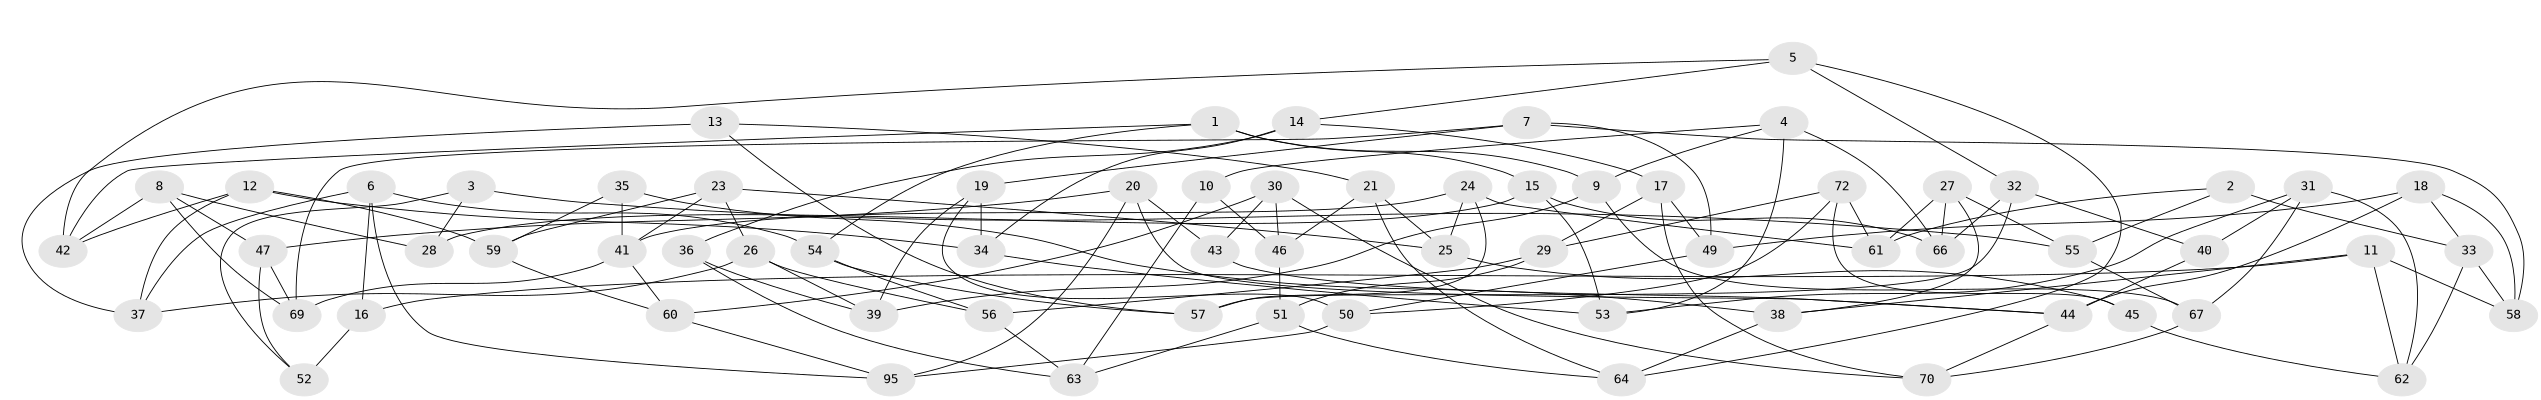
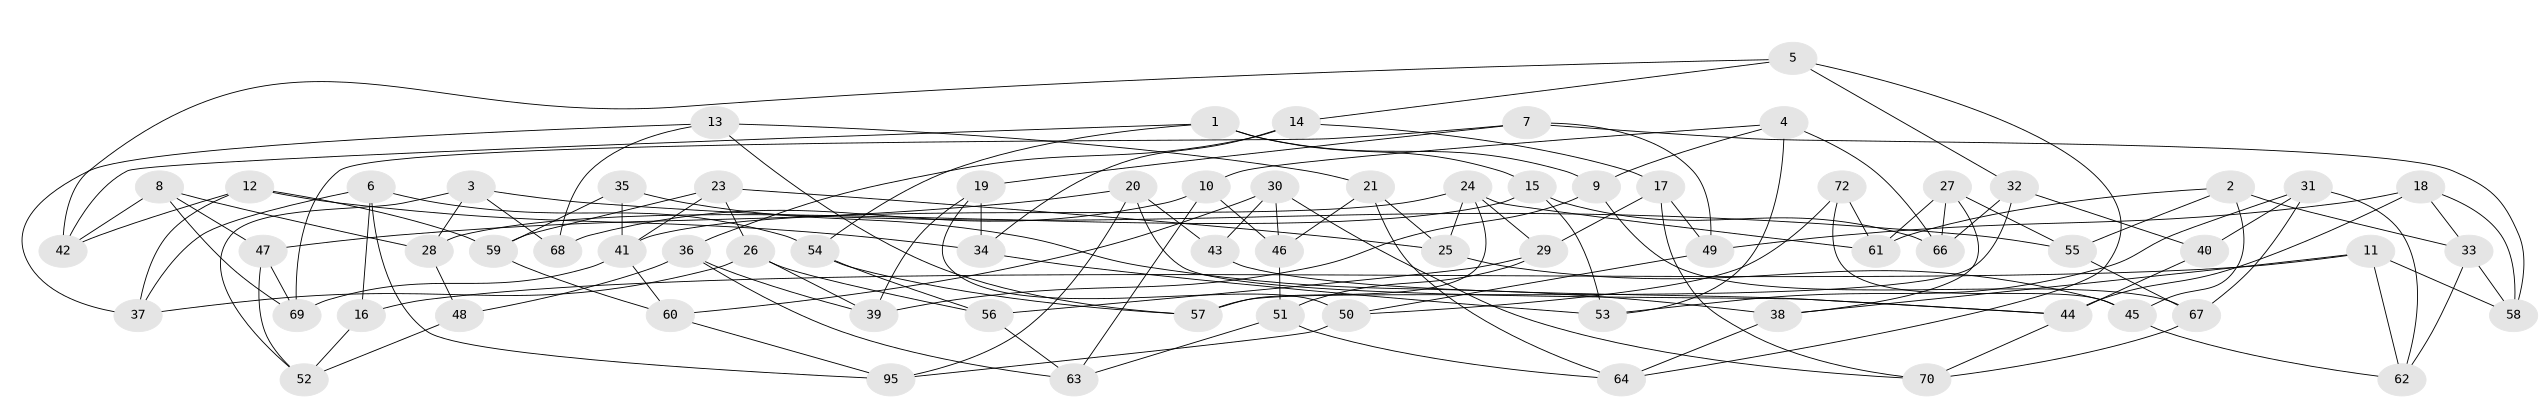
edge "72" -- "29": now "24" -- "29"
node "68": added
edge "2" -- "45": added
node "48": added
